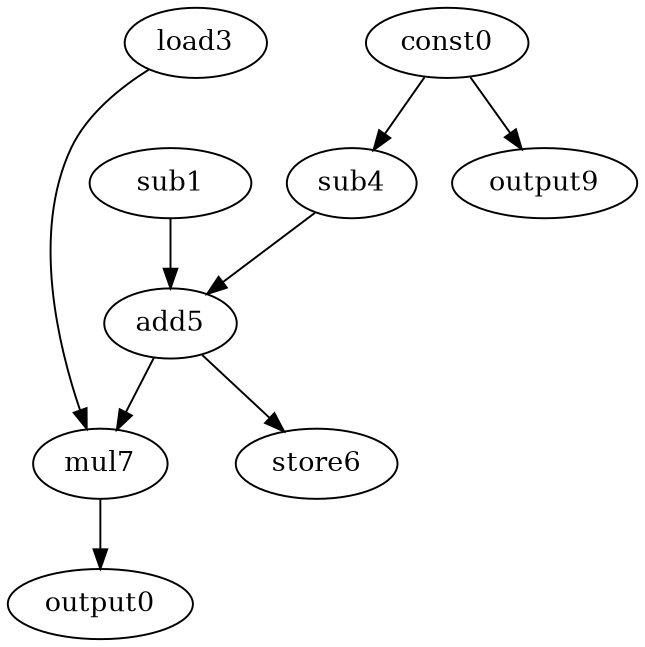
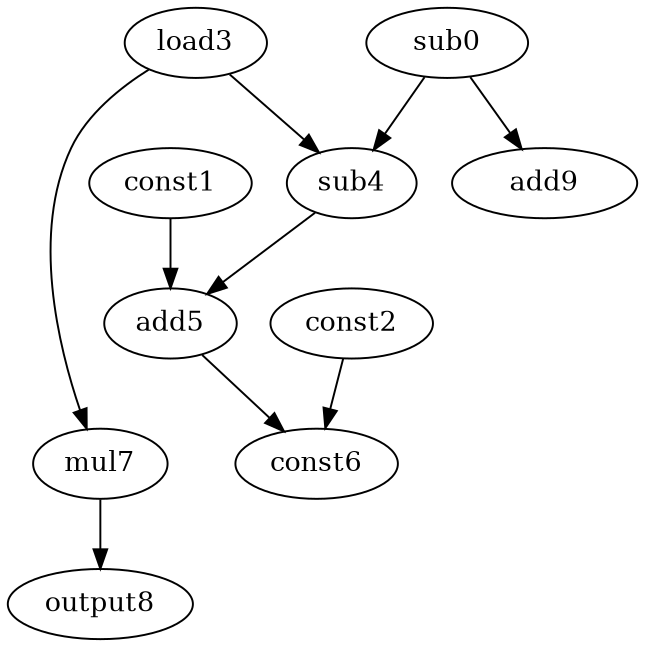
node "const0": label "const0" -> "sub0"
edge "load3" -> "sub4": added
node "sub1": label "sub1" -> "const1"
node "output9": label "output9" -> "add9"
node "const2": added
edge "add5" -> "mul7": removed
node "store6": label "store6" -> "const6"
node "output0": label "output0" -> "output8"
